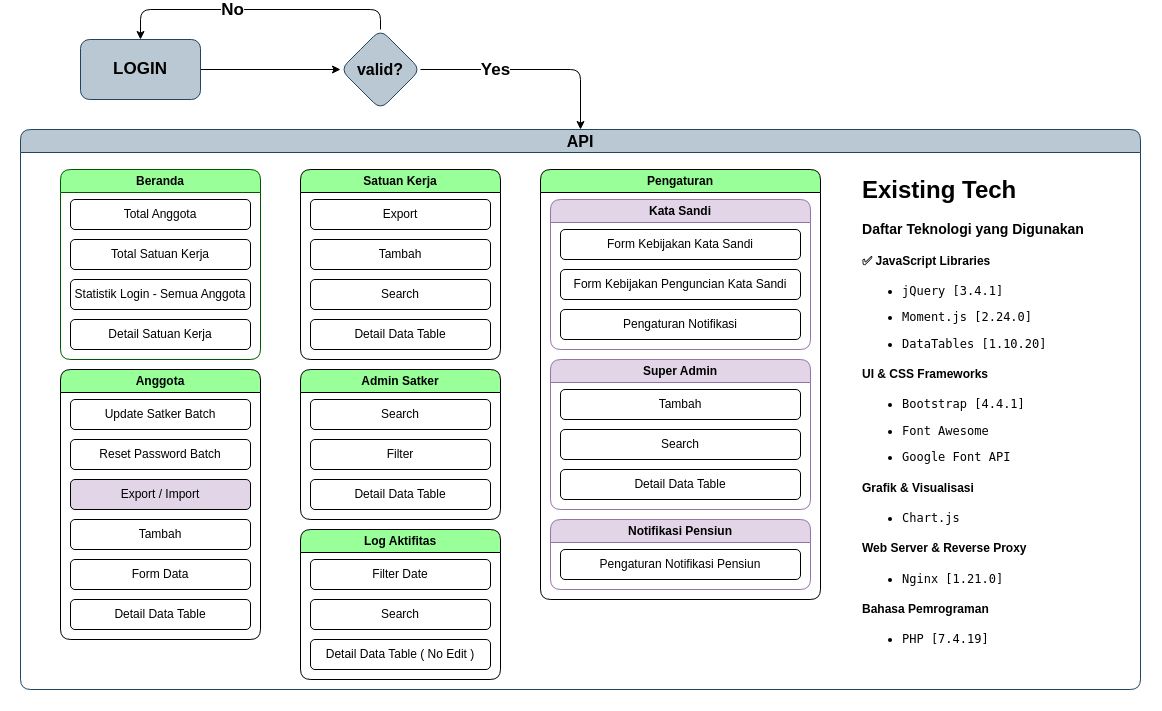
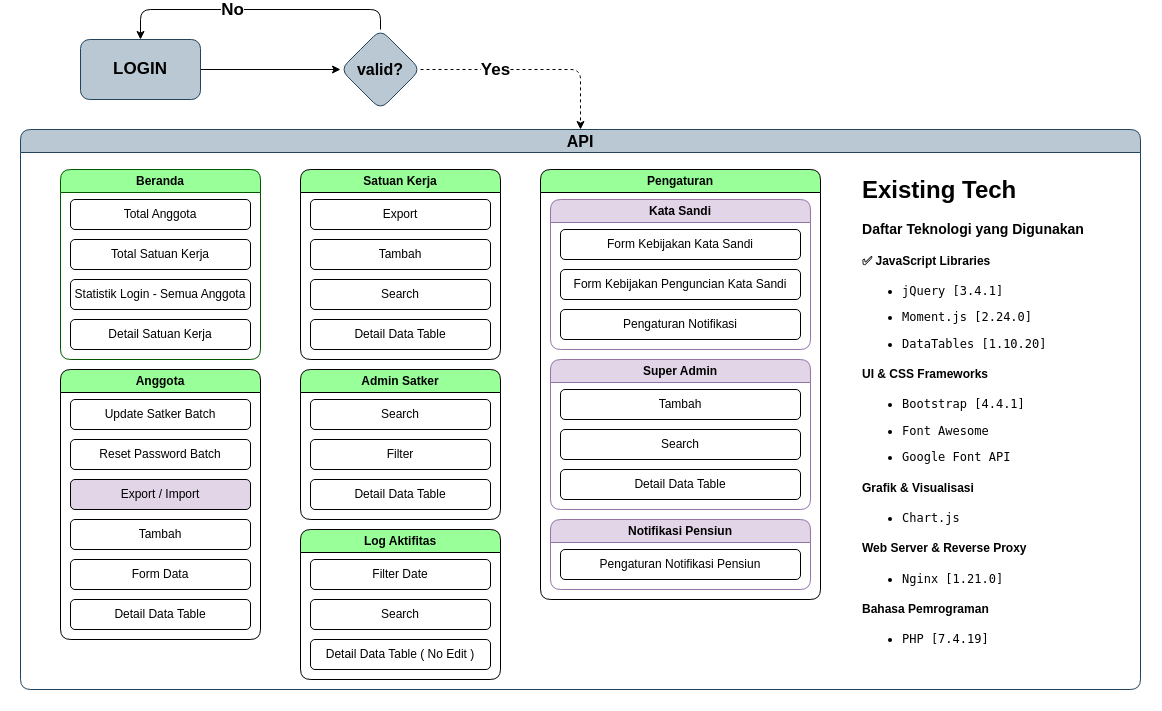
edge "valid?" -> "API": style solid -> dashed
